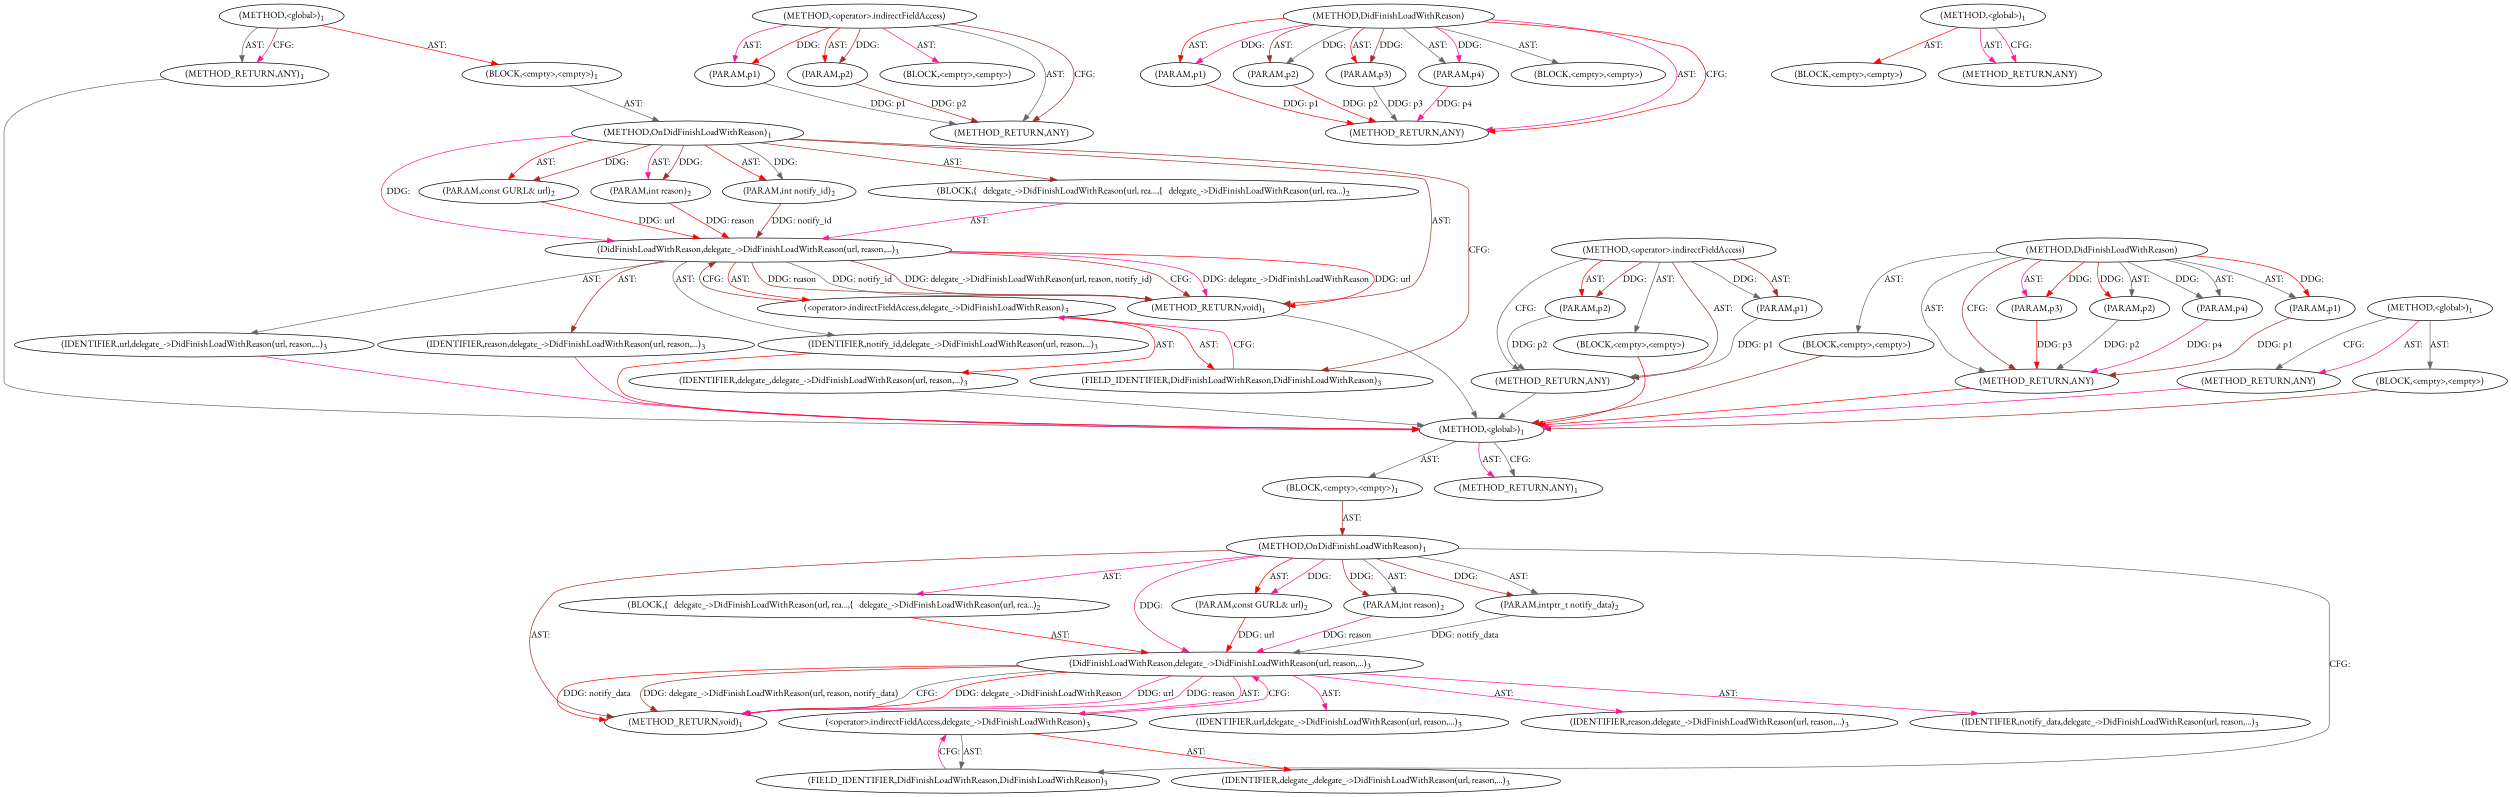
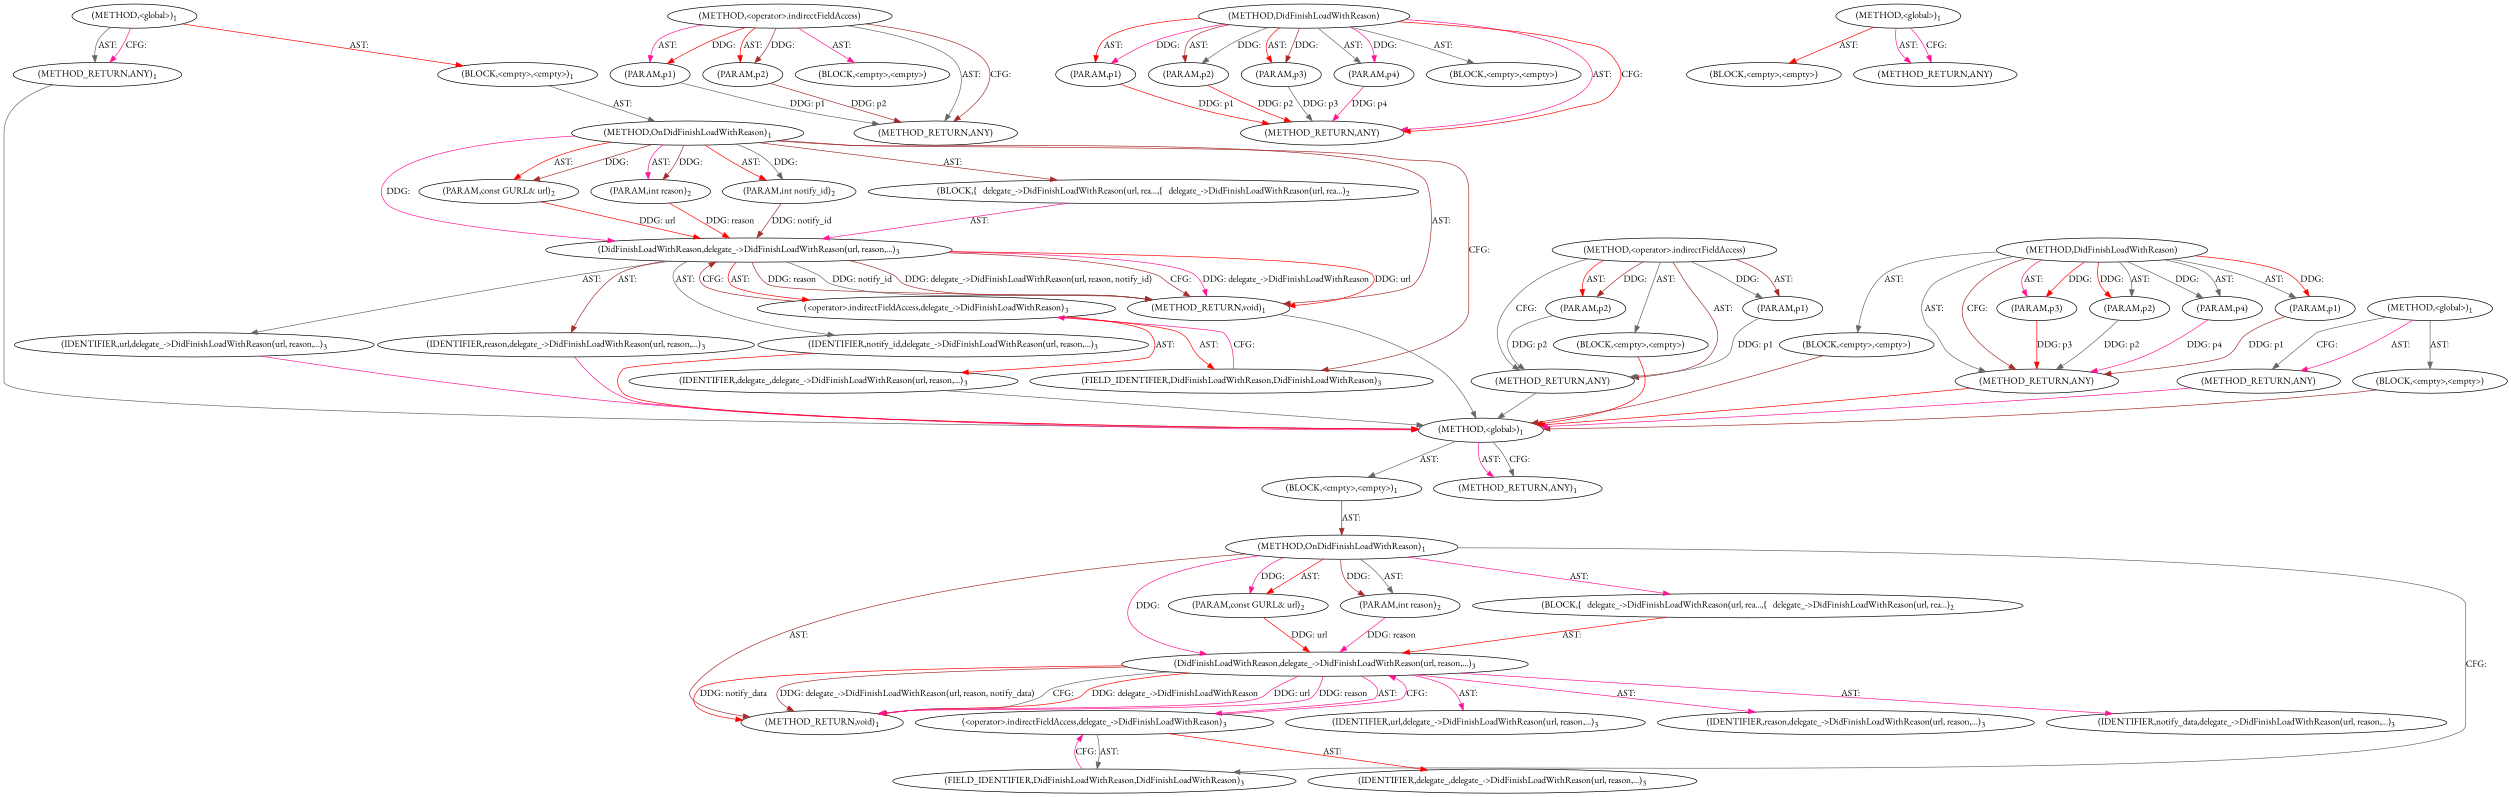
node "(PARAM,intptr_t notify_data)": removed
